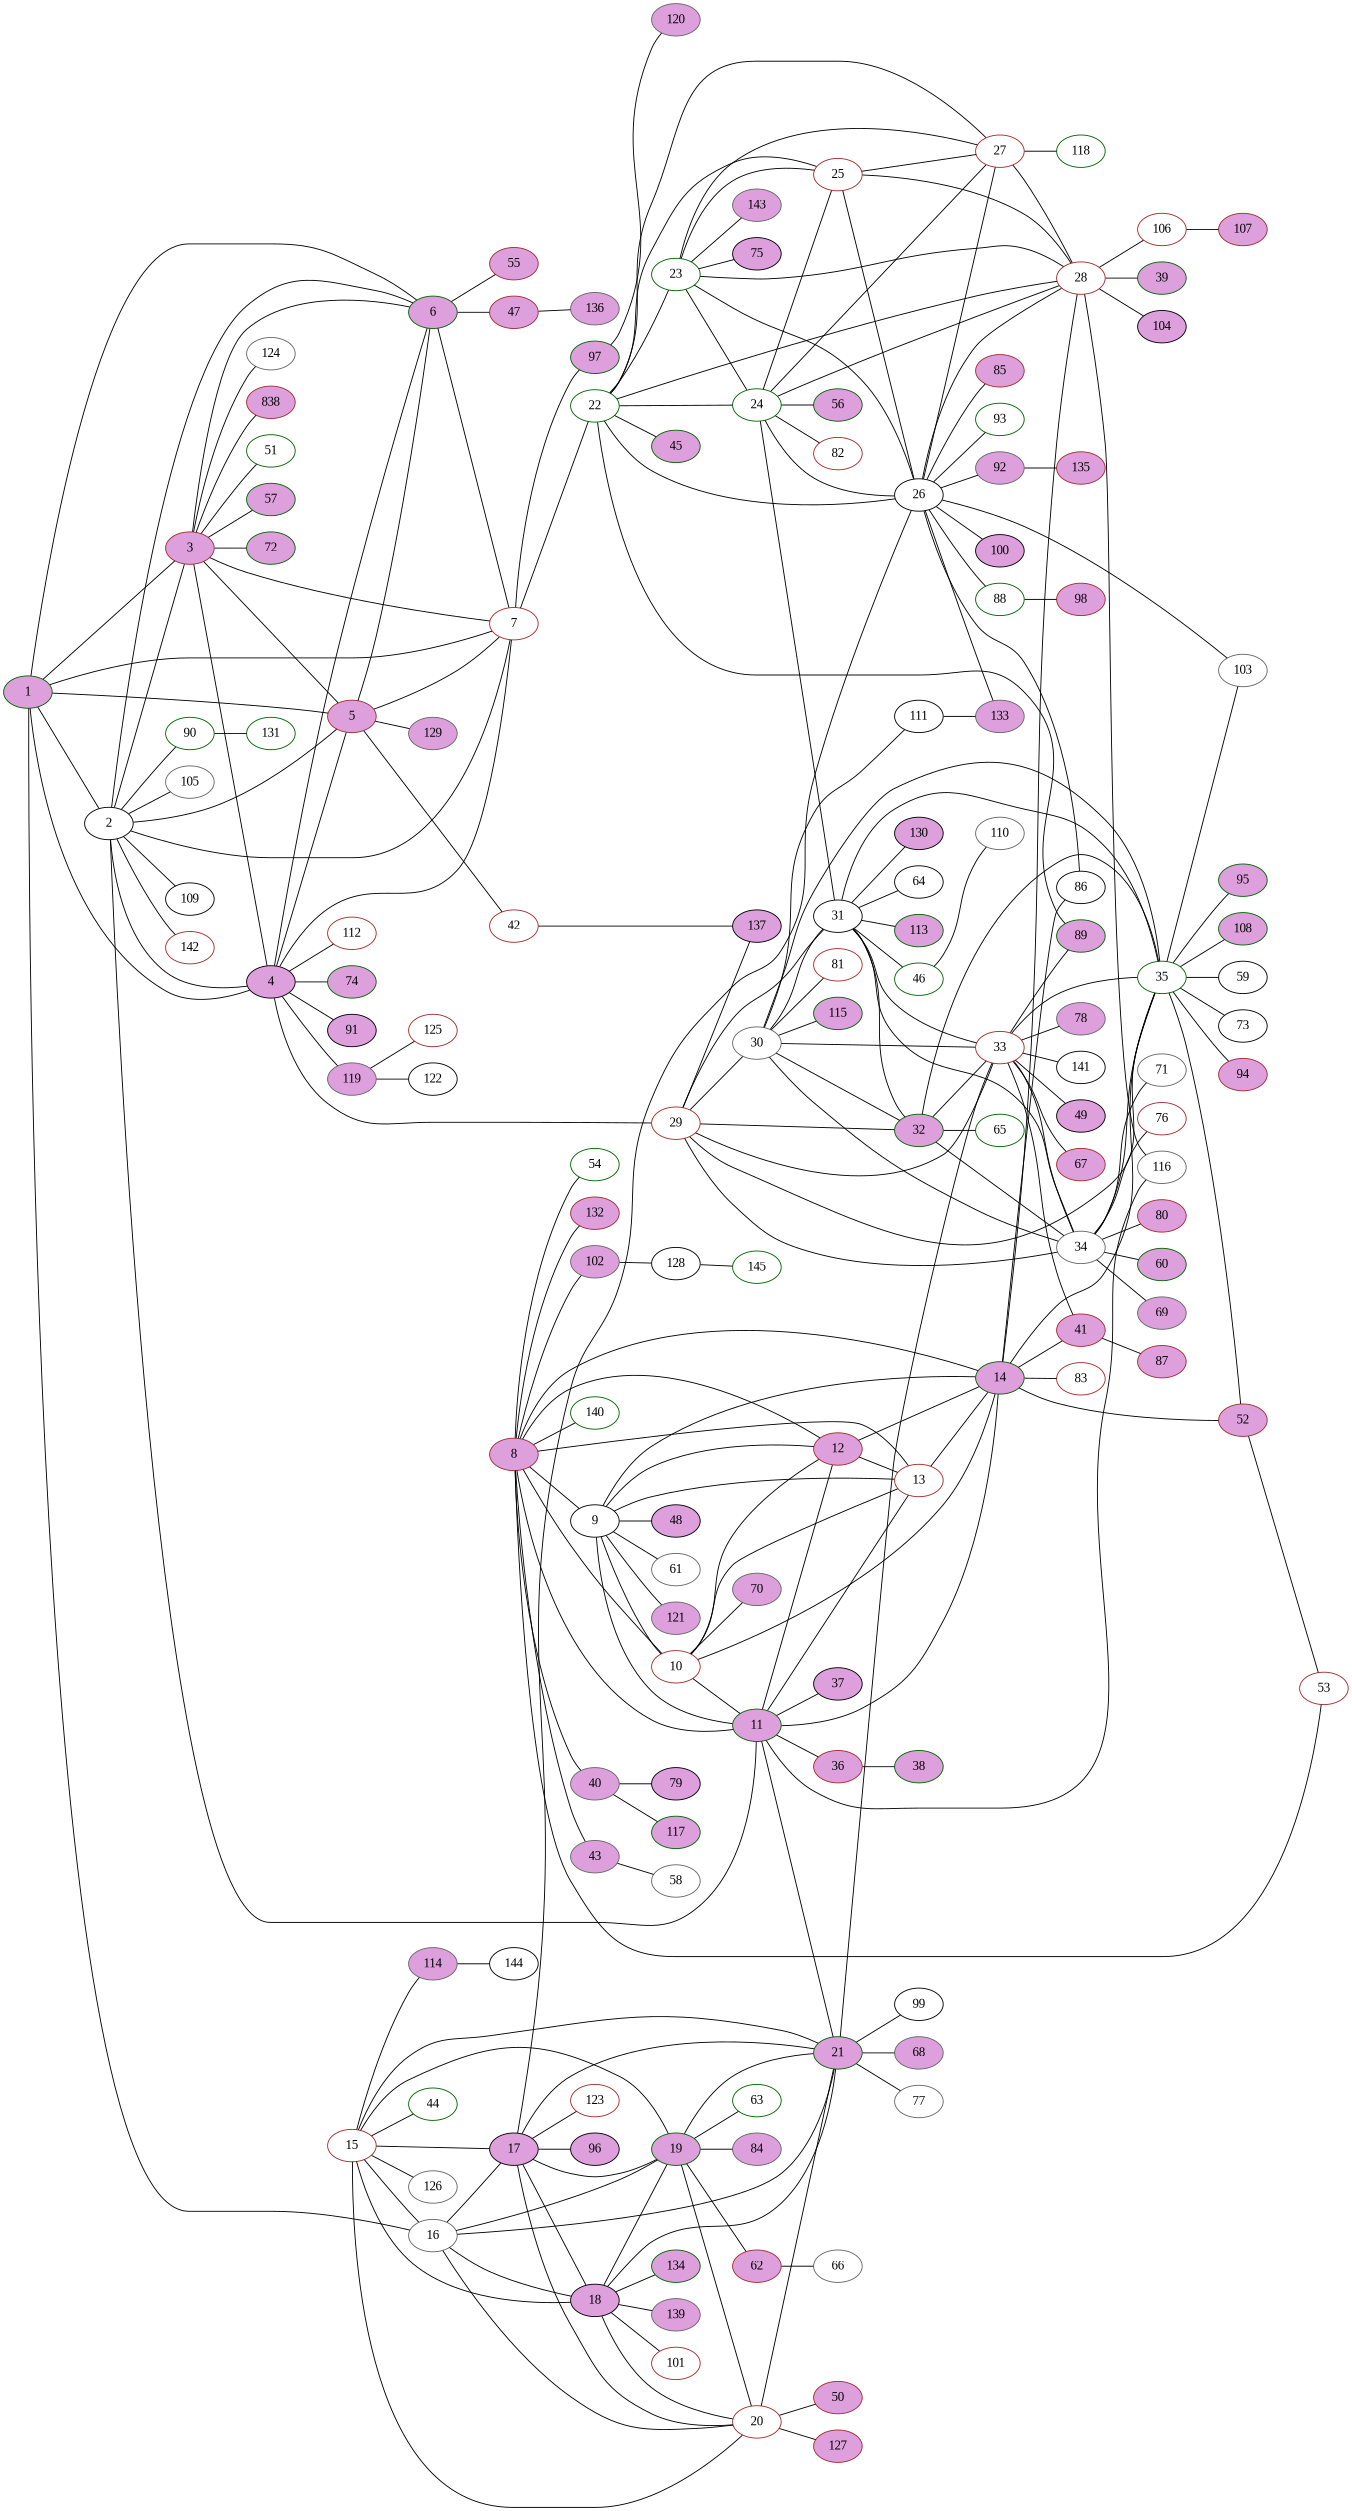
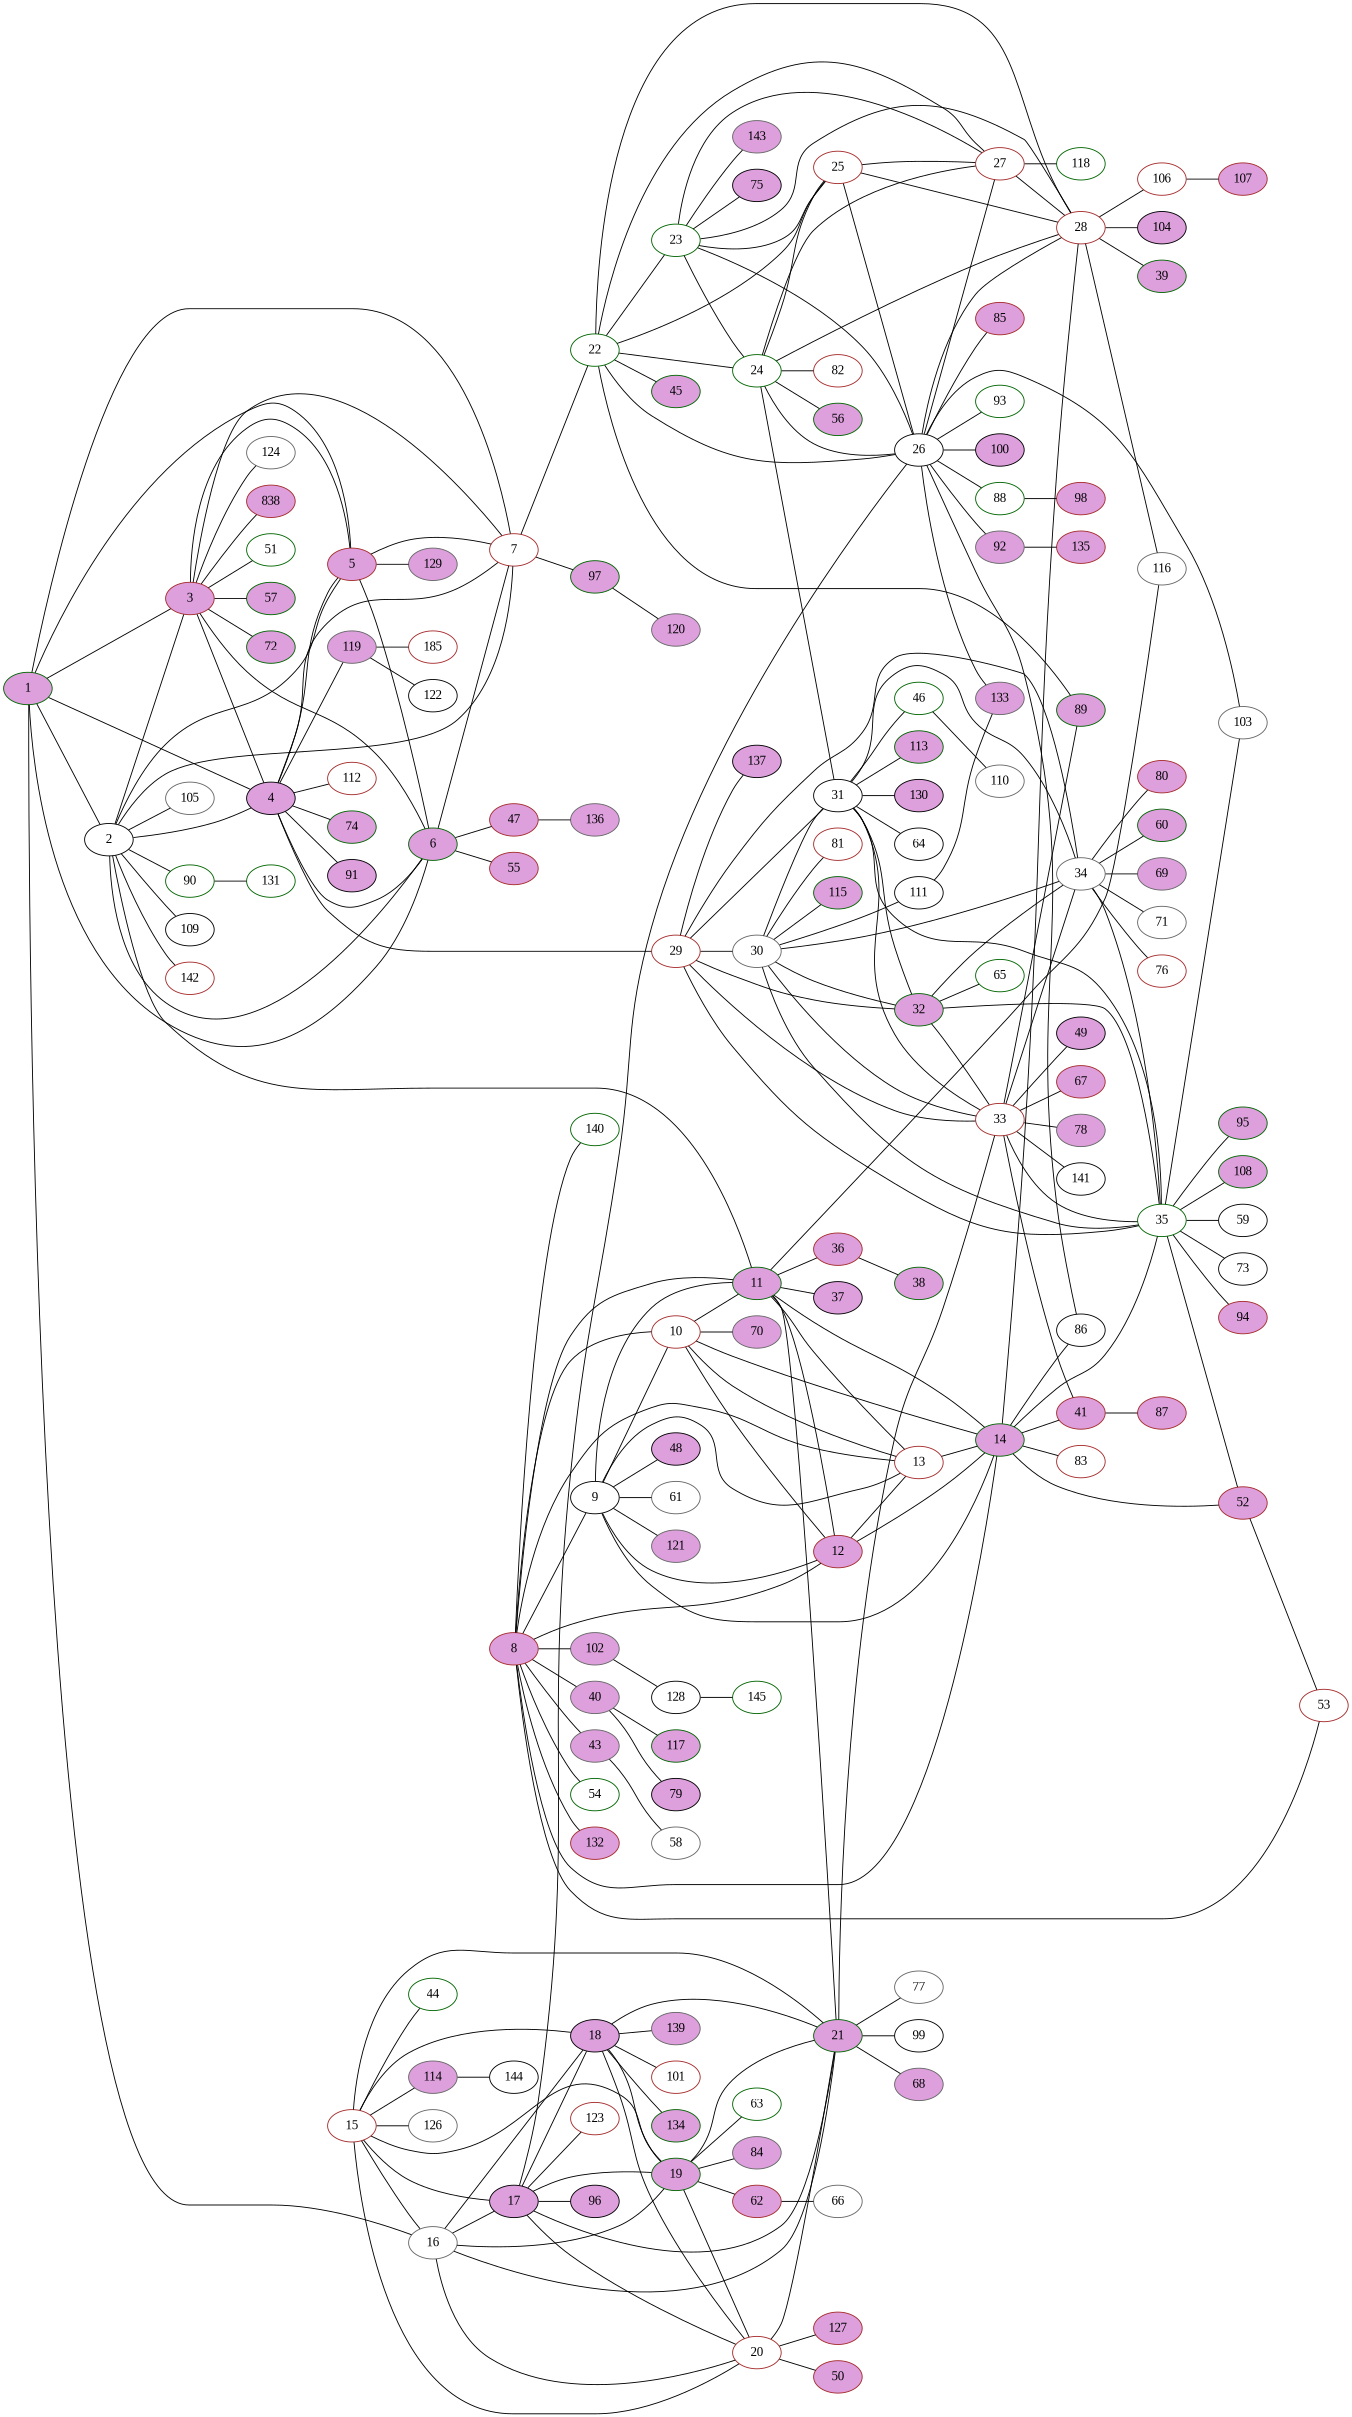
node "42": removed
node "125": label "125" -> "185"
